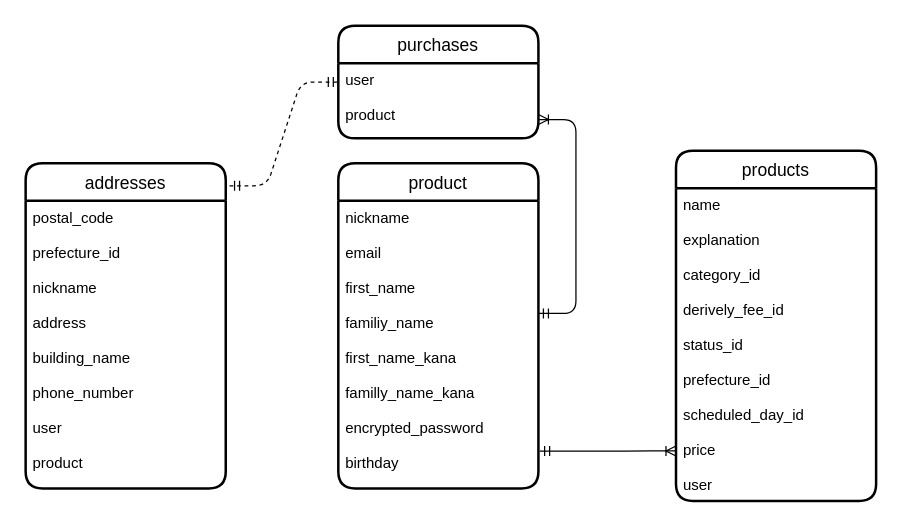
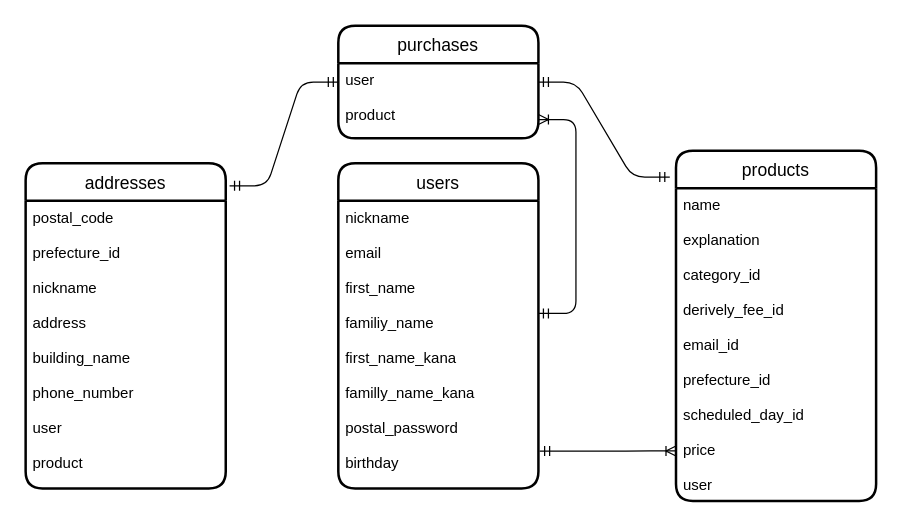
edge "user product" -- "products": added
edge "purchases" -- "addresses": style dashed -> solid
node "product": label "product" -> "users"
node "name explanation category_id derively_fee_id status_id prefecture_id scheduled_day_id price user": label "name explanation category_id derively_fee_id status_id prefecture_id scheduled_day_id price user" -> "name explanation category_id derively_fee_id email_id prefecture_id scheduled_day_id price user"
node "nickname email first_name familiy_name first_name_kana familly_name_kana encrypted_password birthday": label "nickname email first_name familiy_name first_name_kana familly_name_kana encrypted_password birthday" -> "nickname email first_name familiy_name first_name_kana familly_name_kana postal_password birthday"
